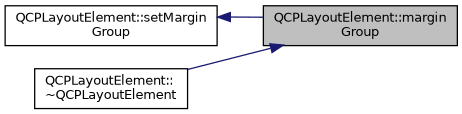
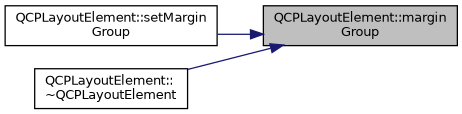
edge "QCPLayoutElement::margin Group" -> "QCPLayoutElement::setMargin Group": reversed
